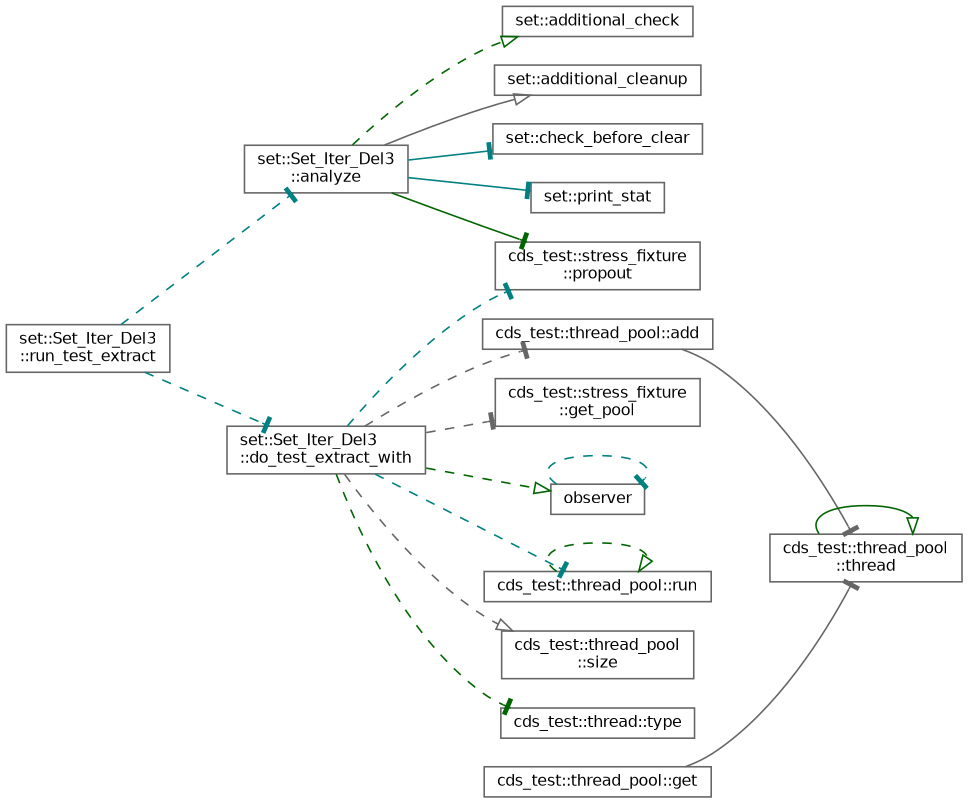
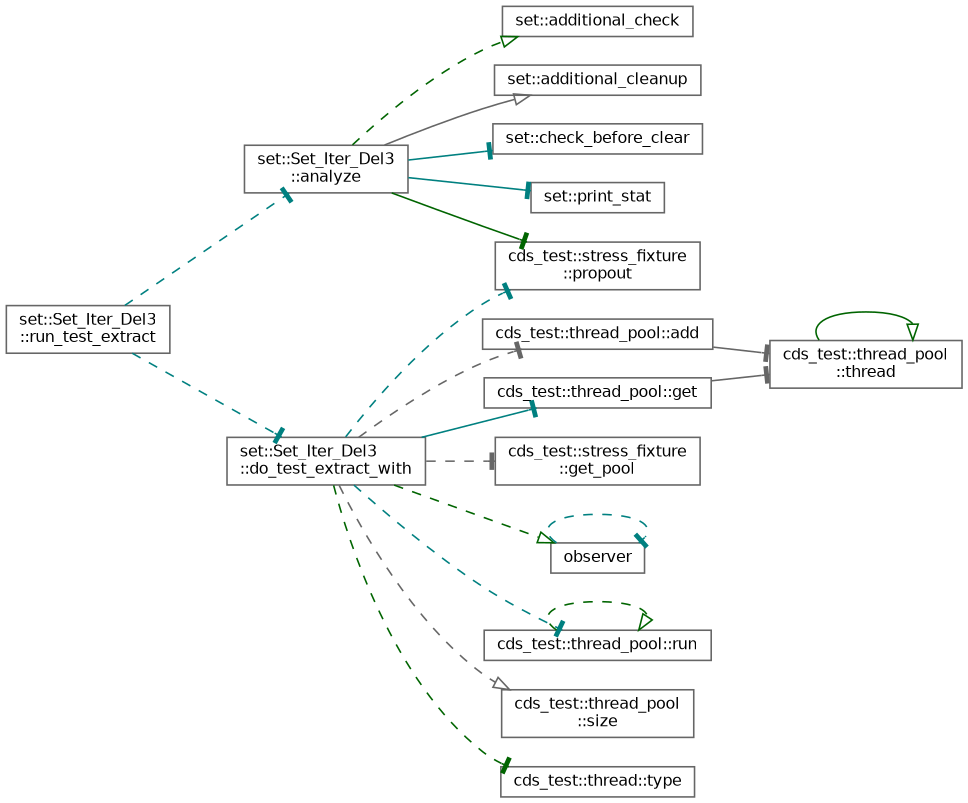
edge "set::Set_Iter_Del3 ::do_test_extract_with" -> "cds_test::thread_pool::get": added
